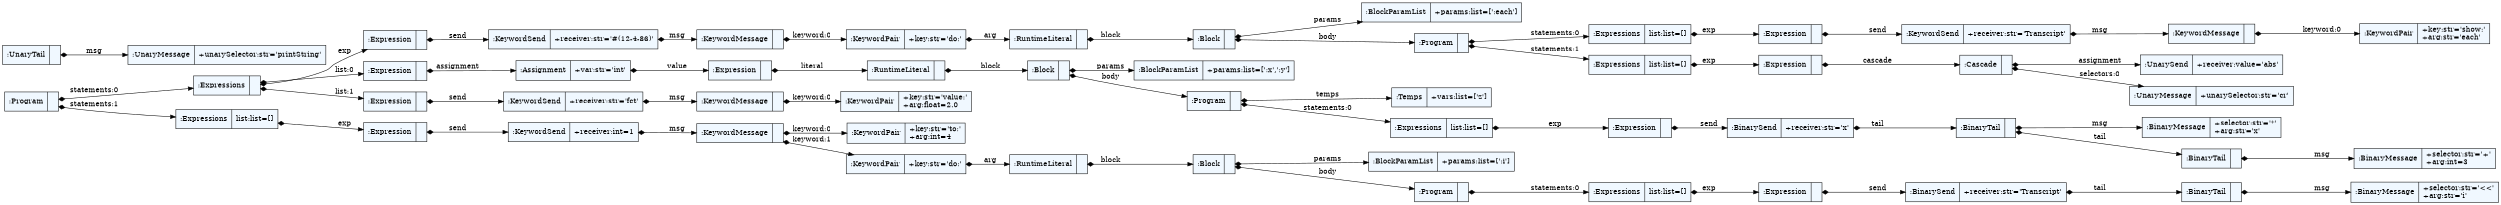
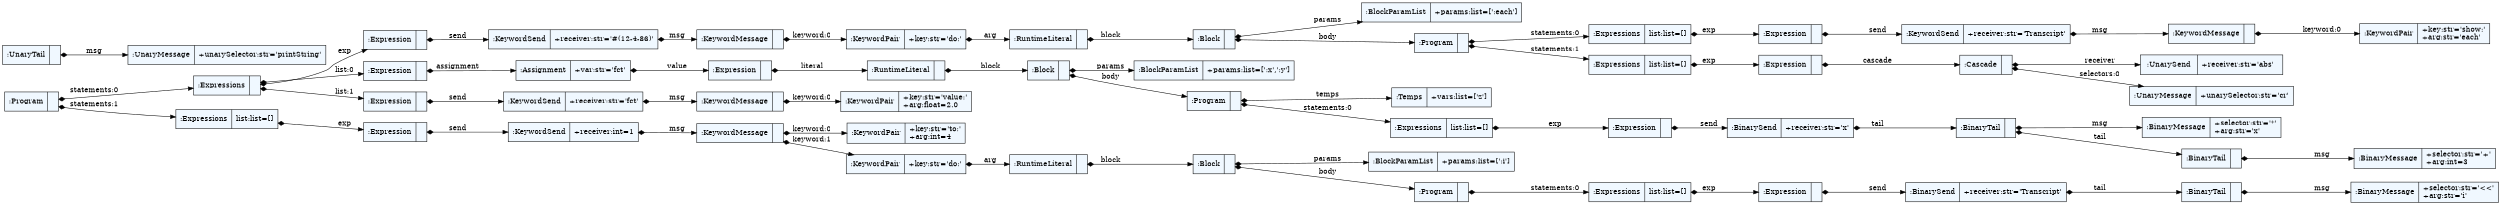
edge ":Cascade" -- ":UnarySend": label "assignment" -> "receiver"
node ":UnarySend": text "+receiver:value='abs'" -> "+receiver:str='abs'"
node ":Assignment": text "+var:str='int'" -> "+var:str='fct'"
